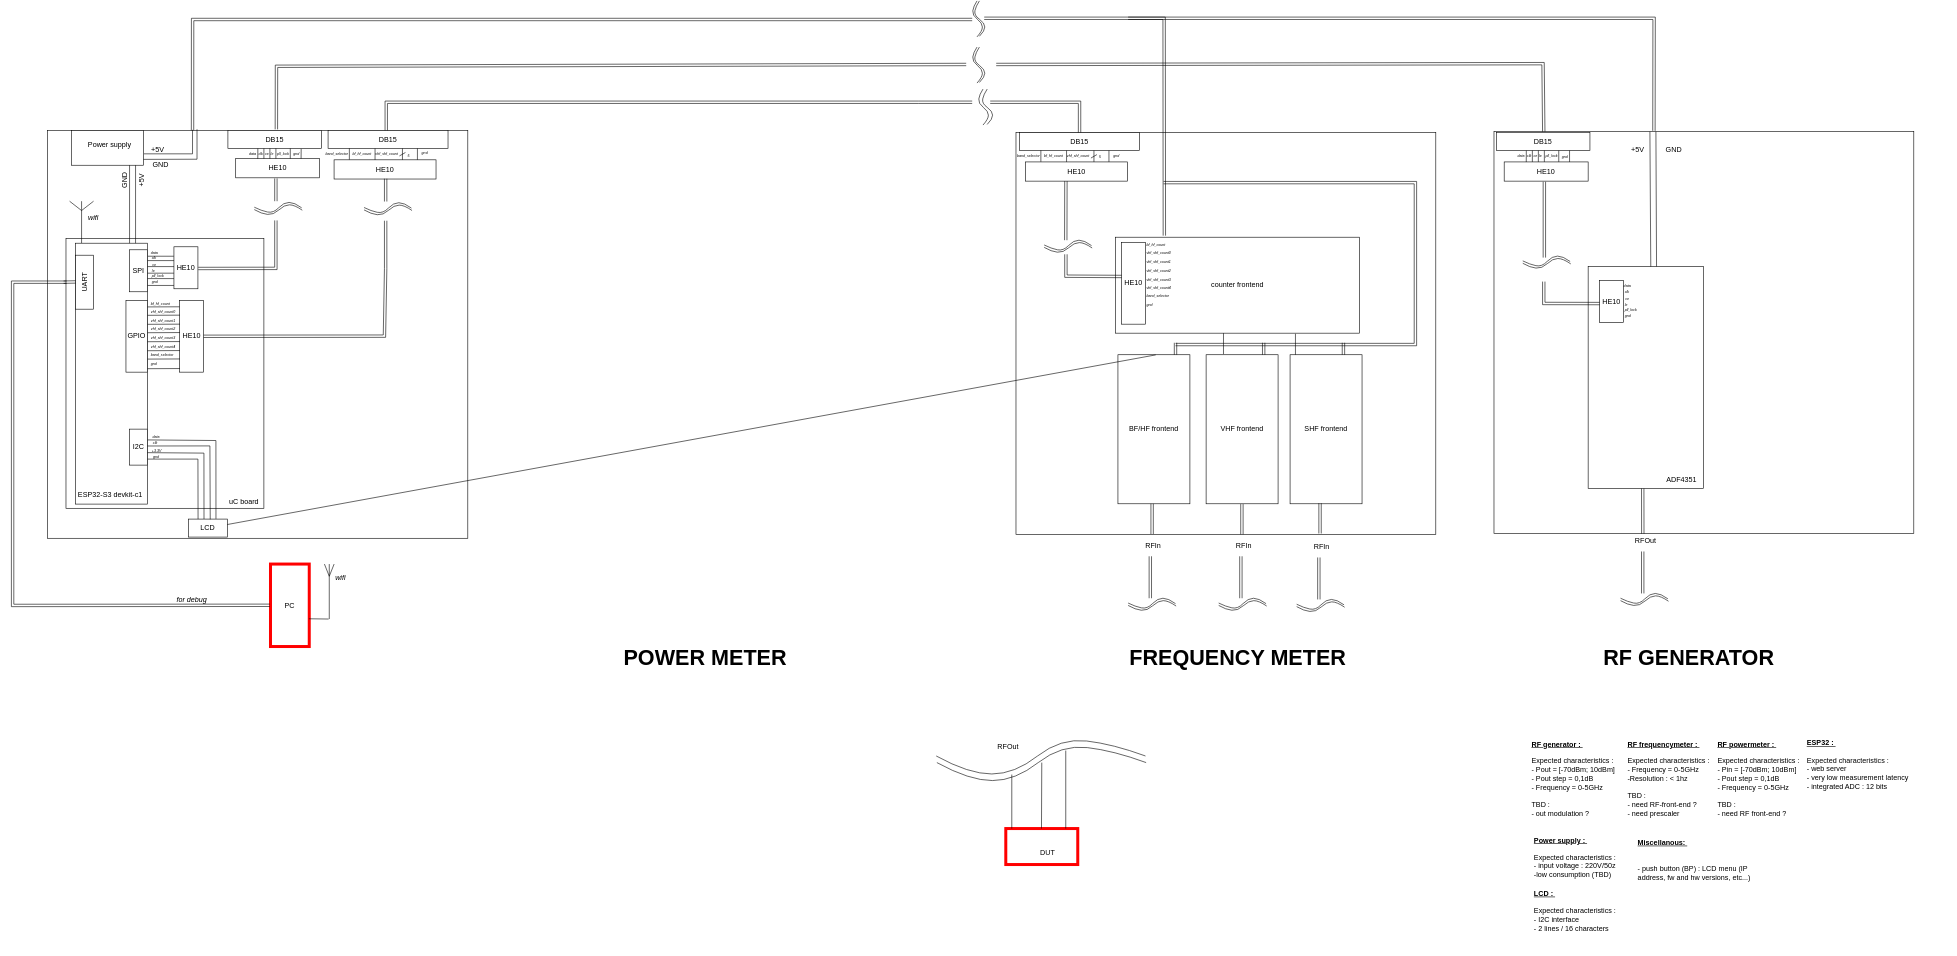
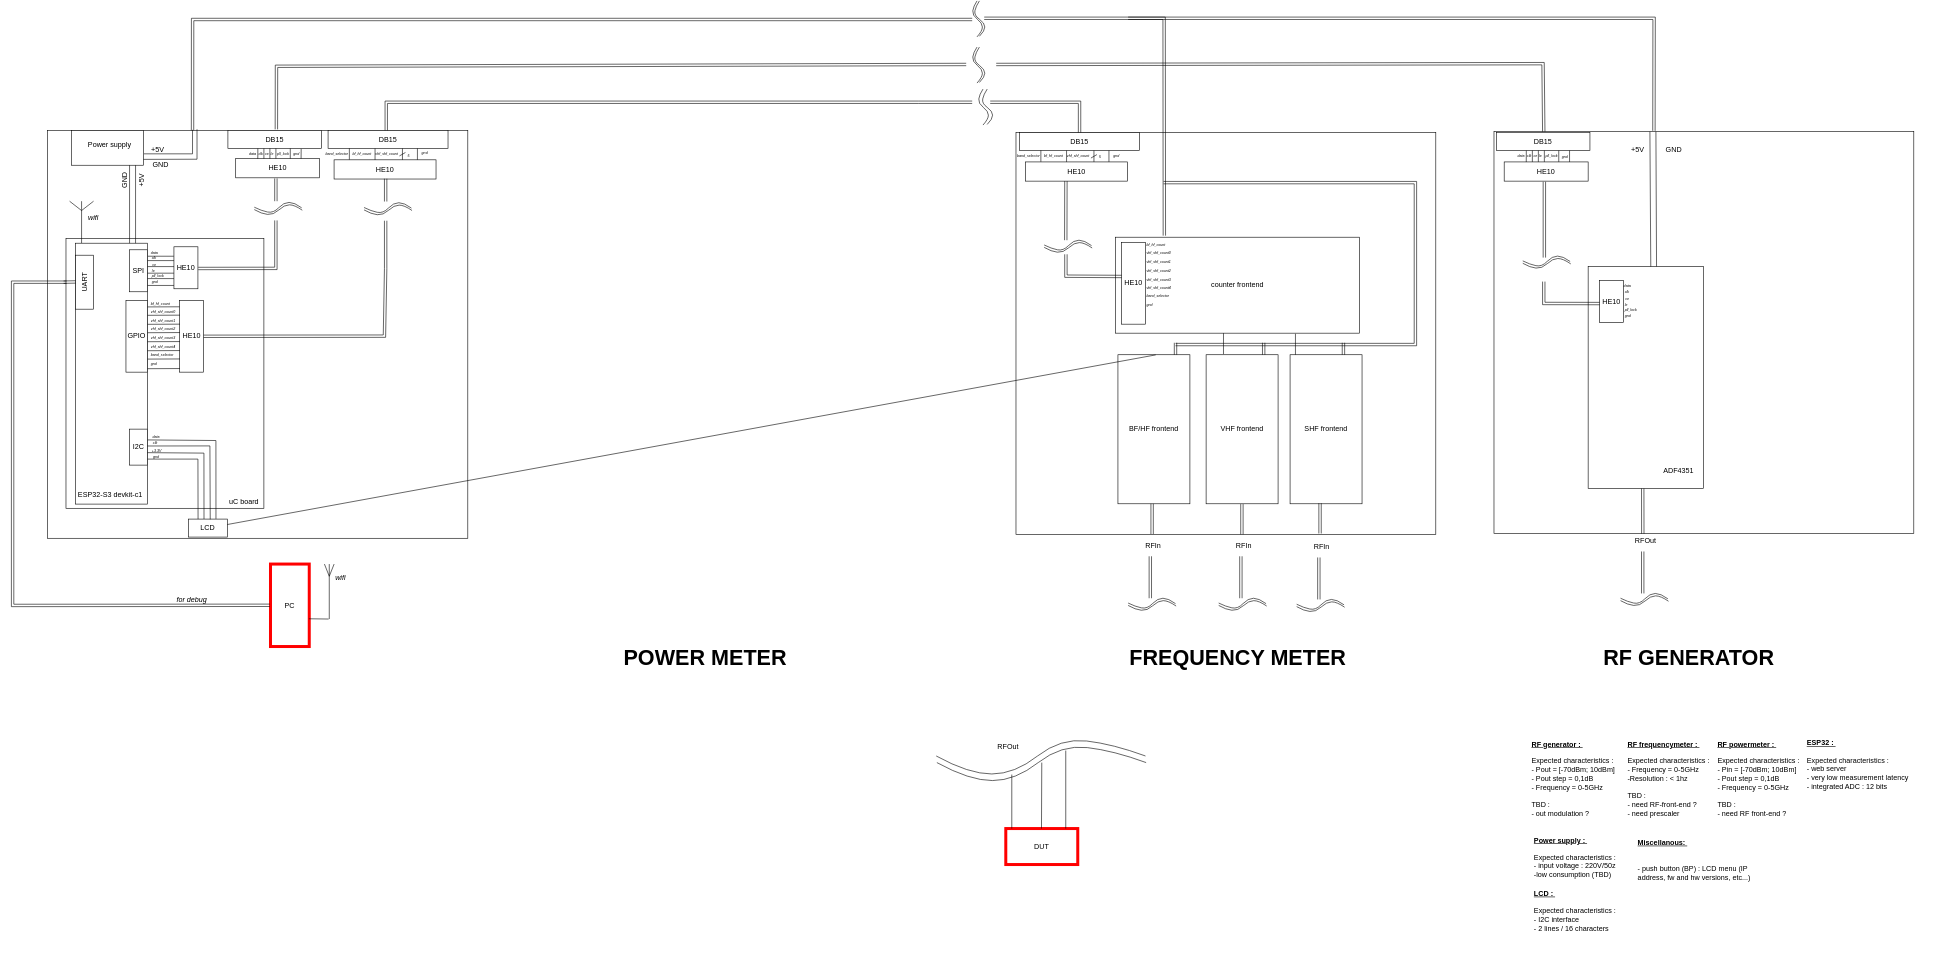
node "ADF4351": moved (1682, 480) -> (1679, 471)
node "DUT": moved (1048, 853) -> (1042, 847)
